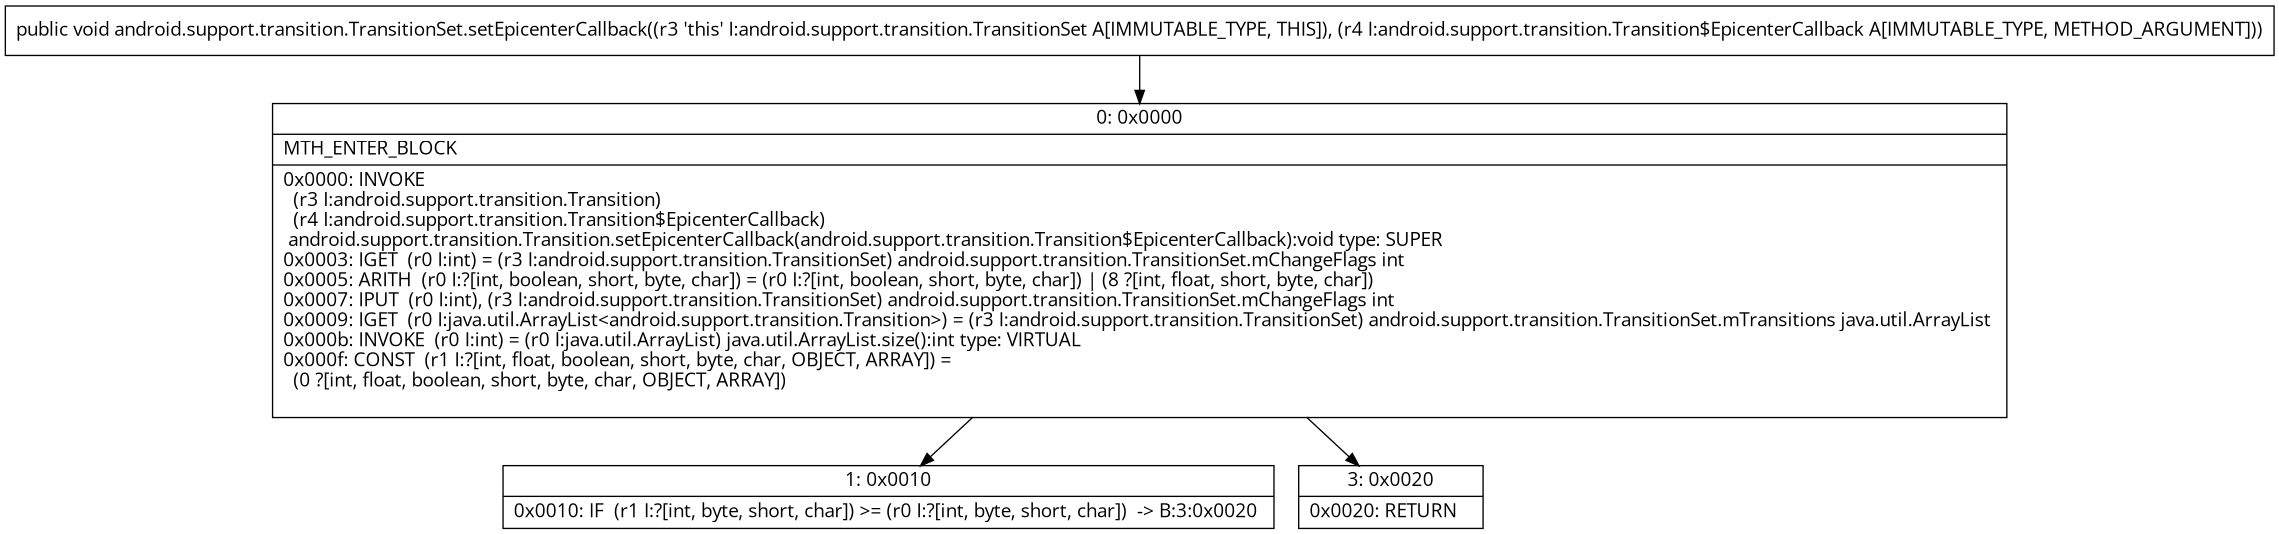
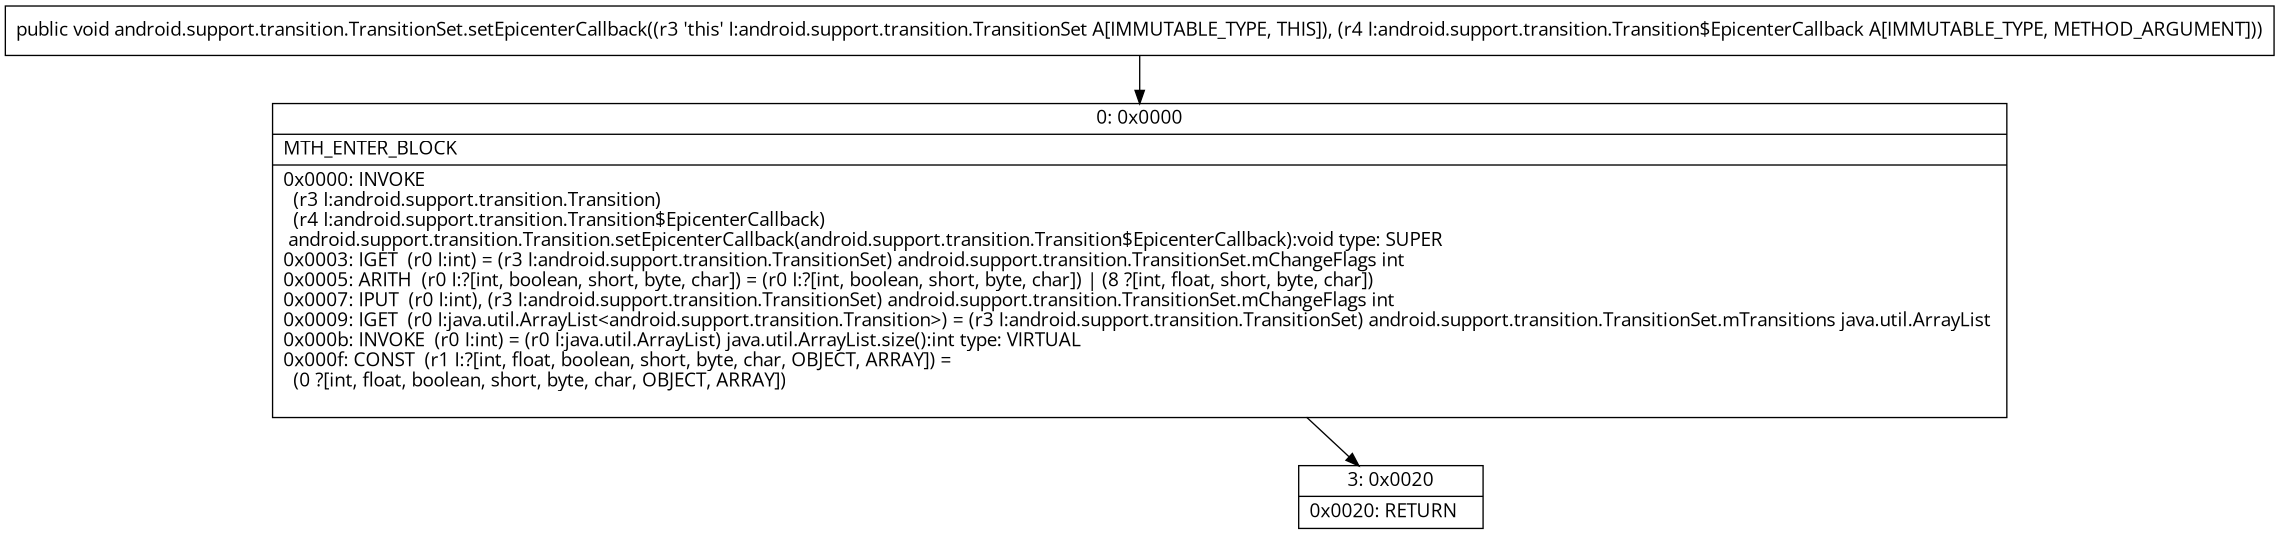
node "1: 0x0010": removed
